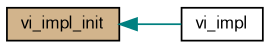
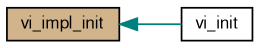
node "vi_impl": label "vi_impl" -> "vi_init"
